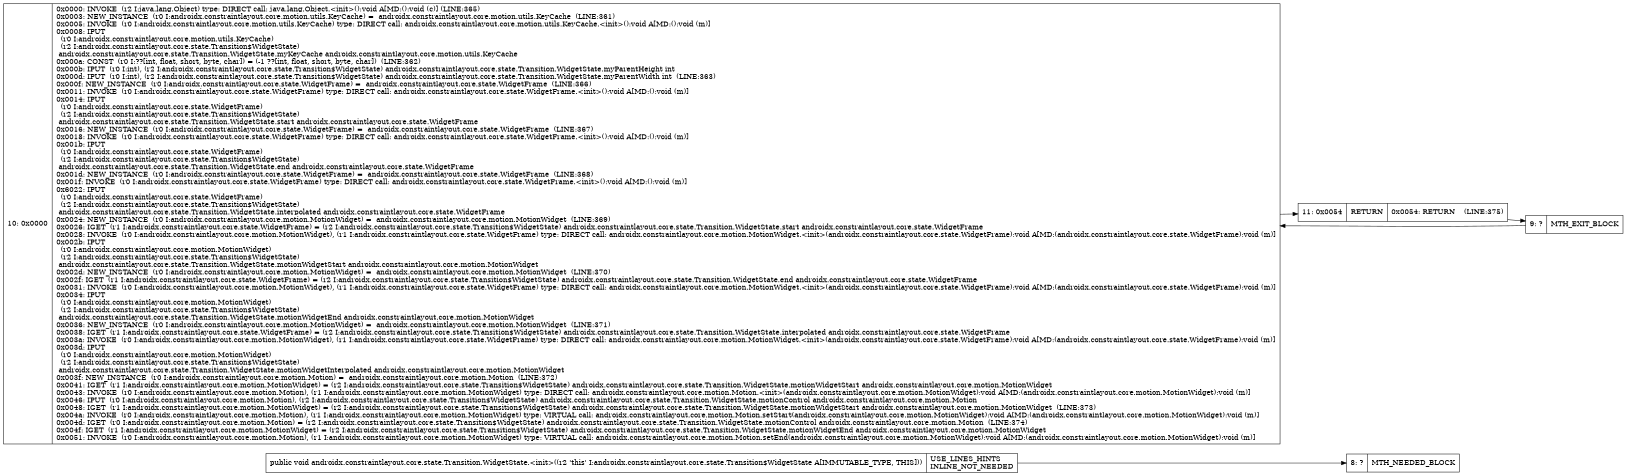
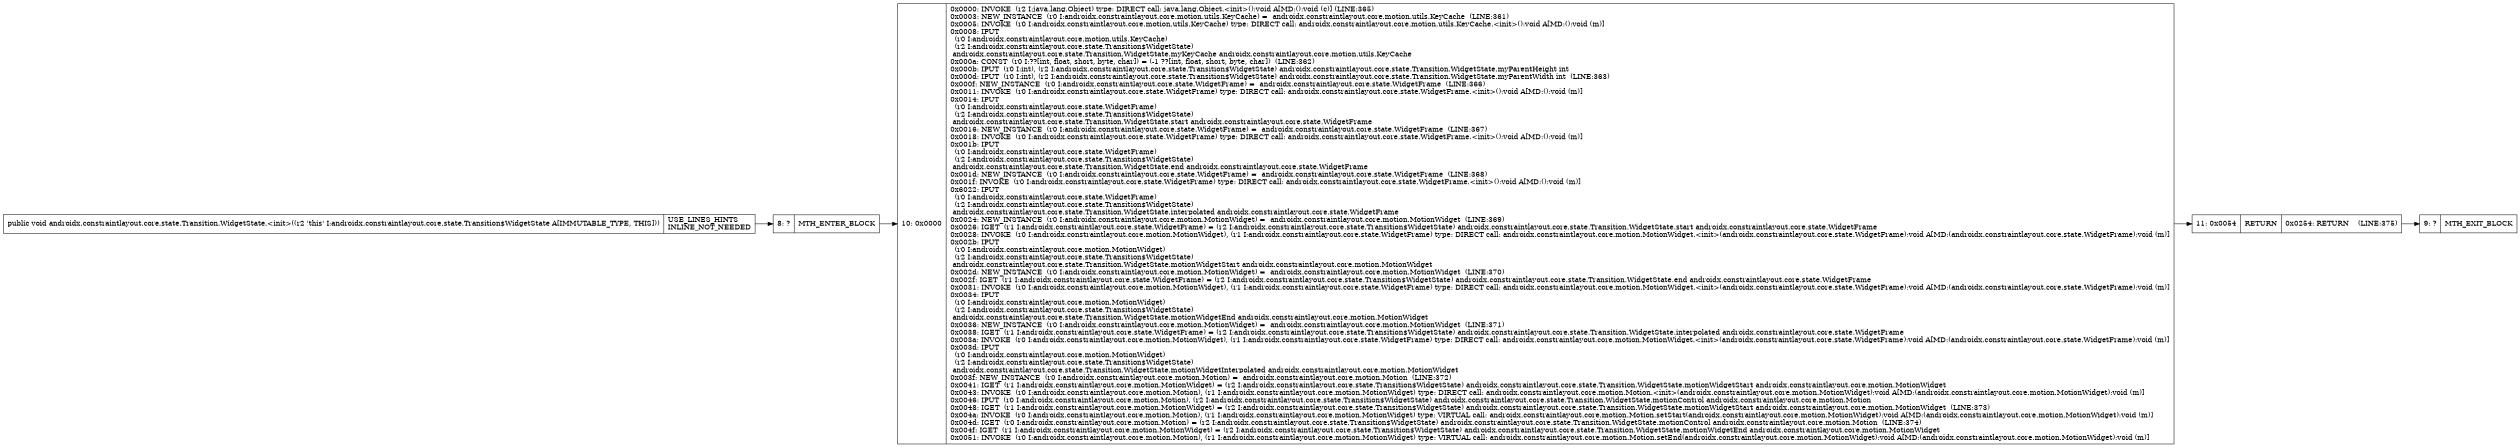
node "11: 0x0054": text "0x0054: RETURN    (LINE:375)" -> "0x0254: RETURN    (LINE:375)"
edge "9: ?" -> "10: 0x0000": now "8: ?" -> "10: 0x0000"
node "8: ?": text "MTH_NEEDED_BLOCK" -> "MTH_ENTER_BLOCK"
